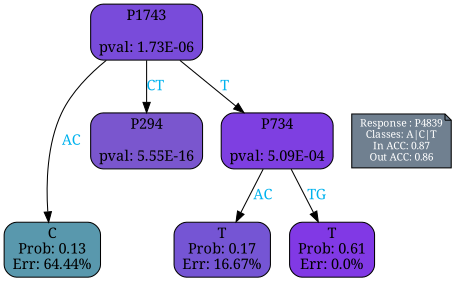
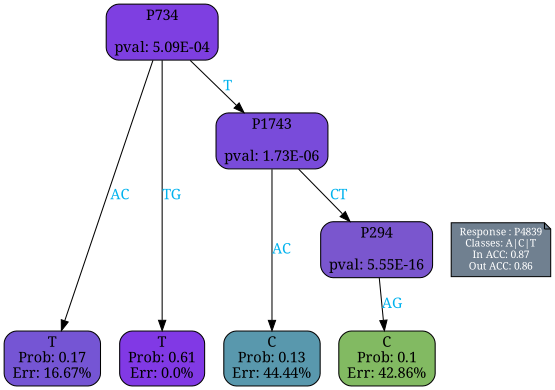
edge "P1743 pval: 1.73E-06" -> "P734 pval: 5.09E-04": reversed
node "C Prob: 0.13 Err: 64.44%": label "C Prob: 0.13 Err: 64.44%" -> "C Prob: 0.13 Err: 44.44%"
node "C Prob: 0.1 Err: 42.86%": added
